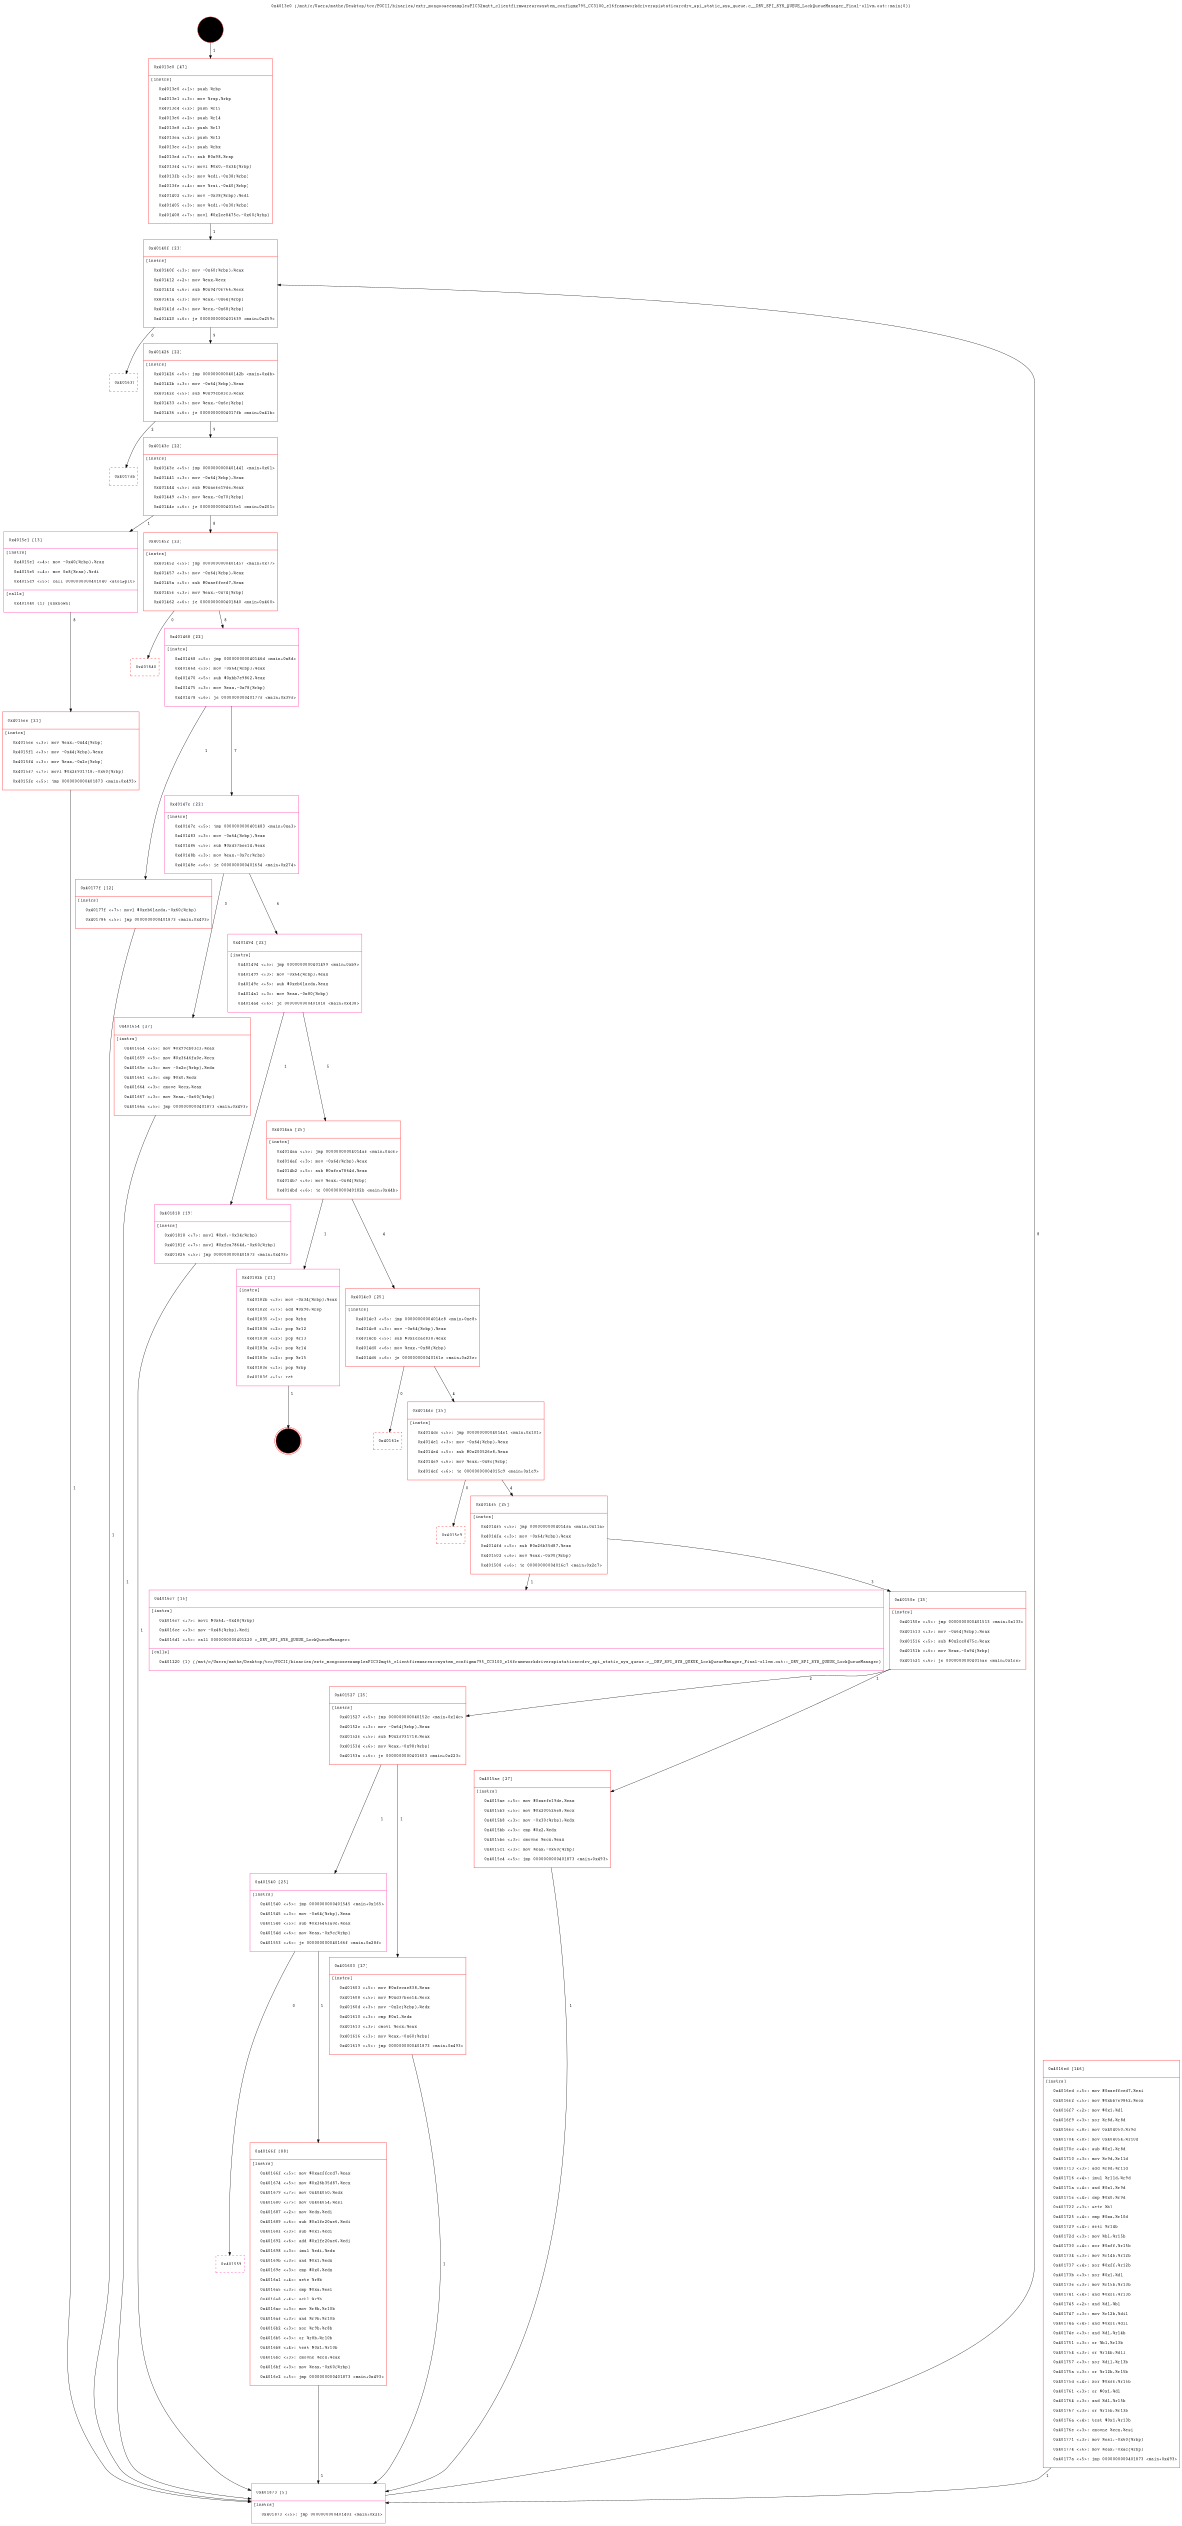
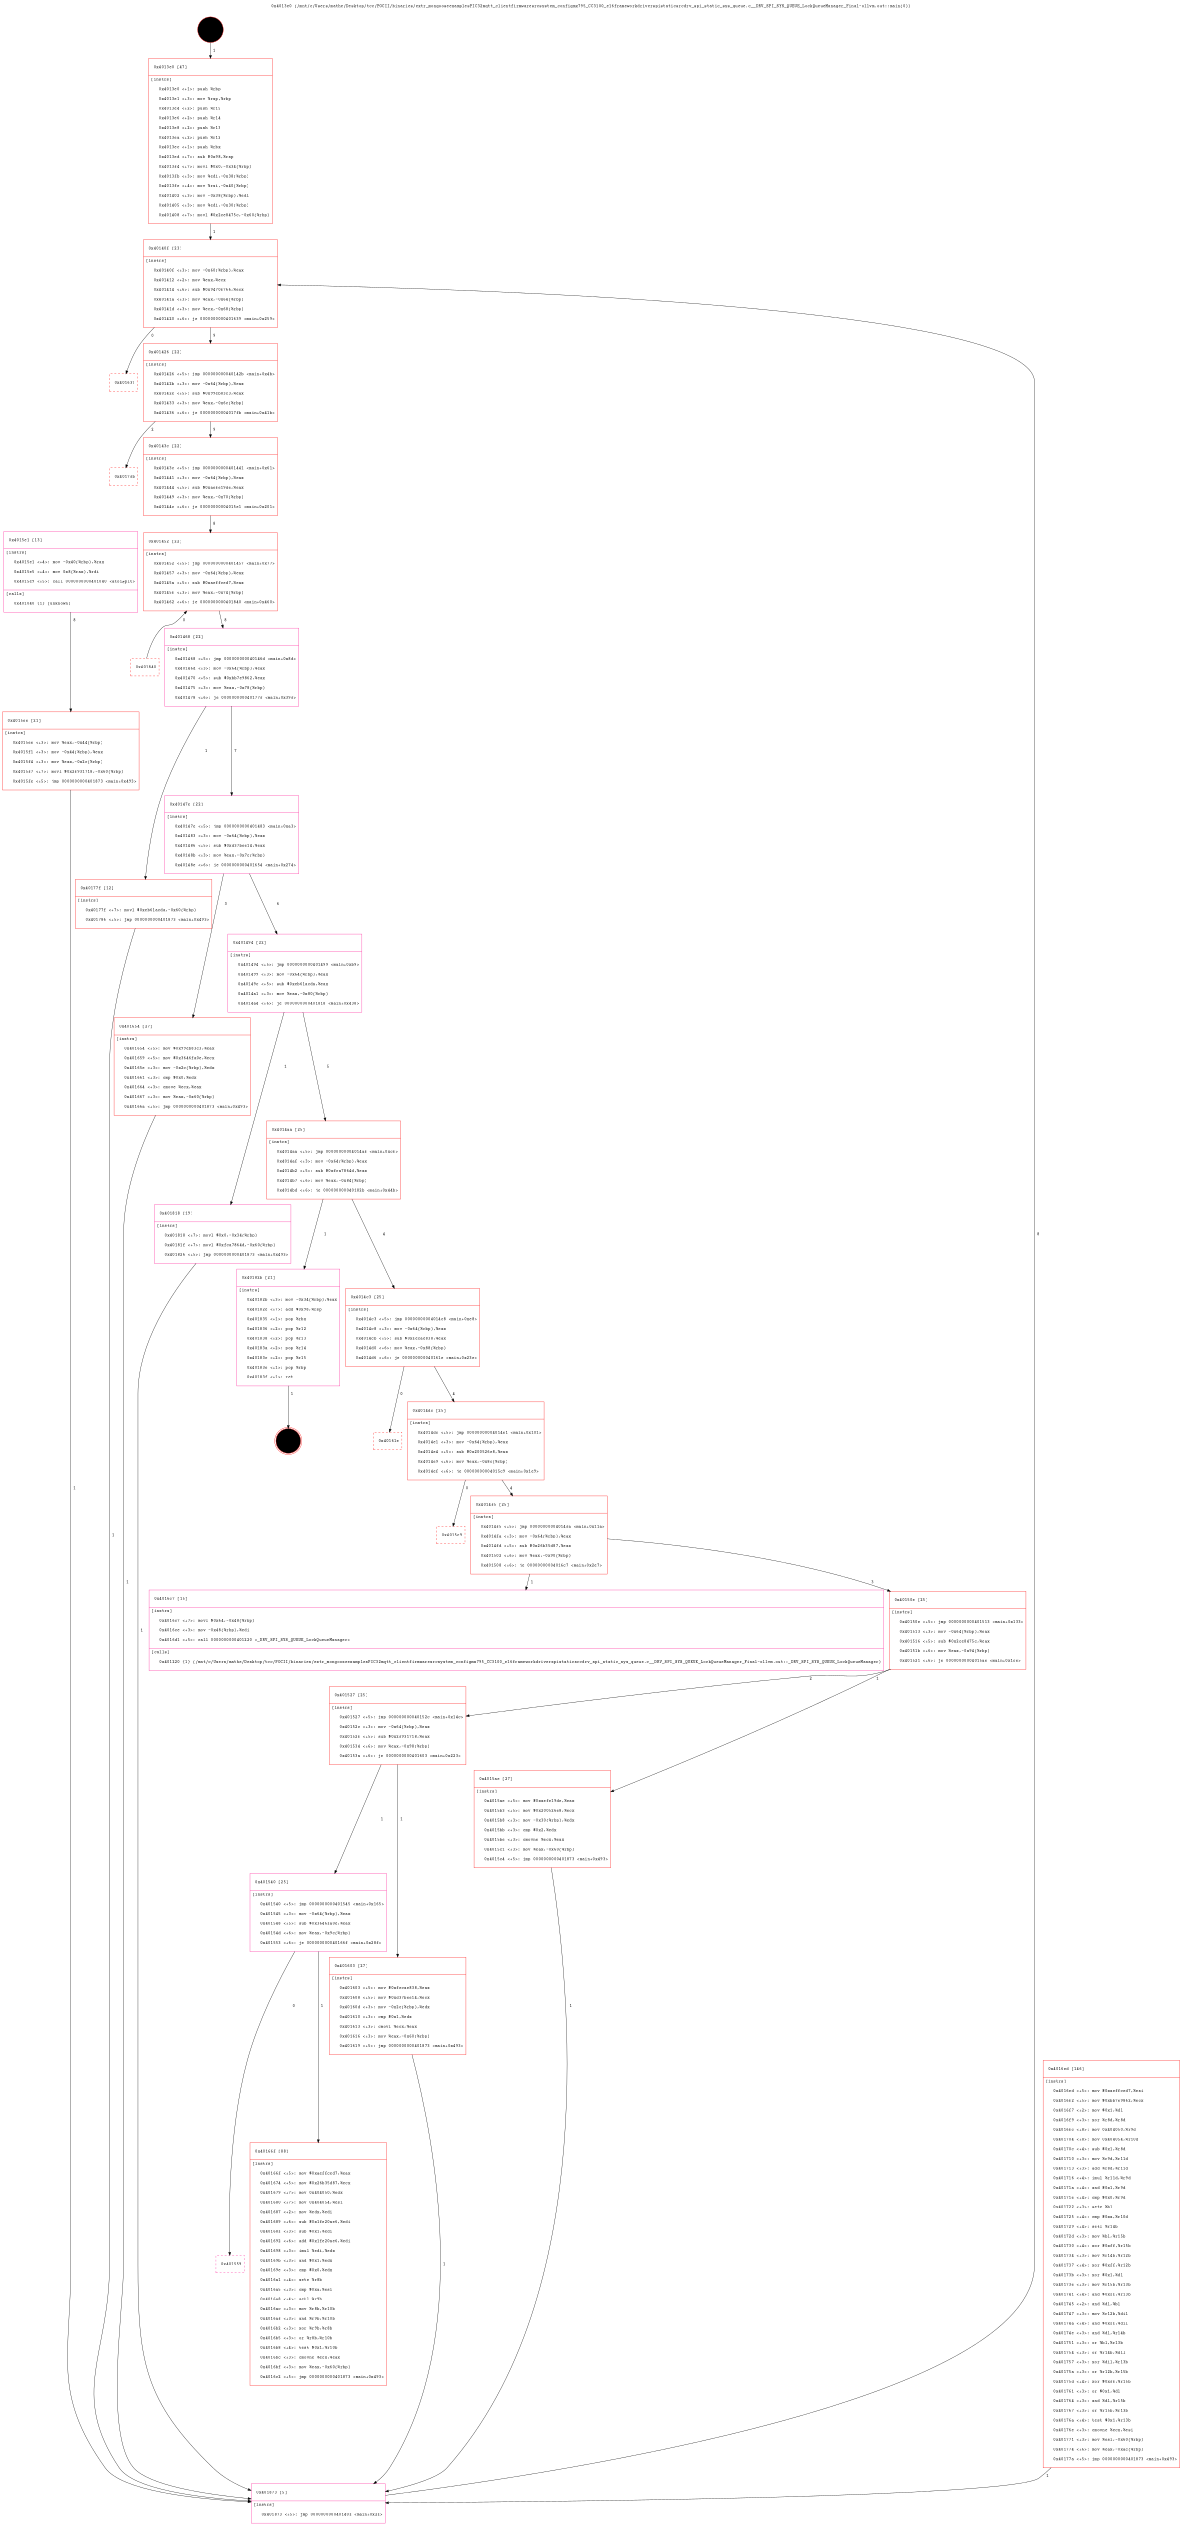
edge "0x40143c [22]" -> "0x4015e1 [13]": removed, label "1"
edge "0x401452 [22]" -> "0x401840": reversed
edge "0x40166f [88]" -> "0x401873 [5]": removed, label "1"
